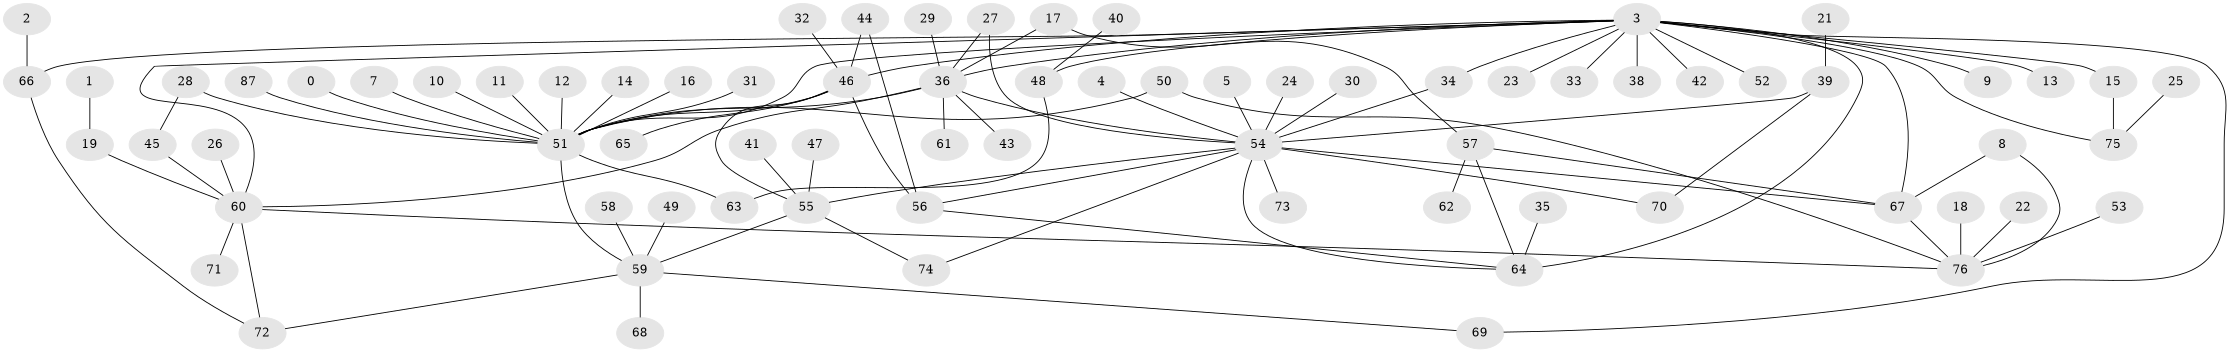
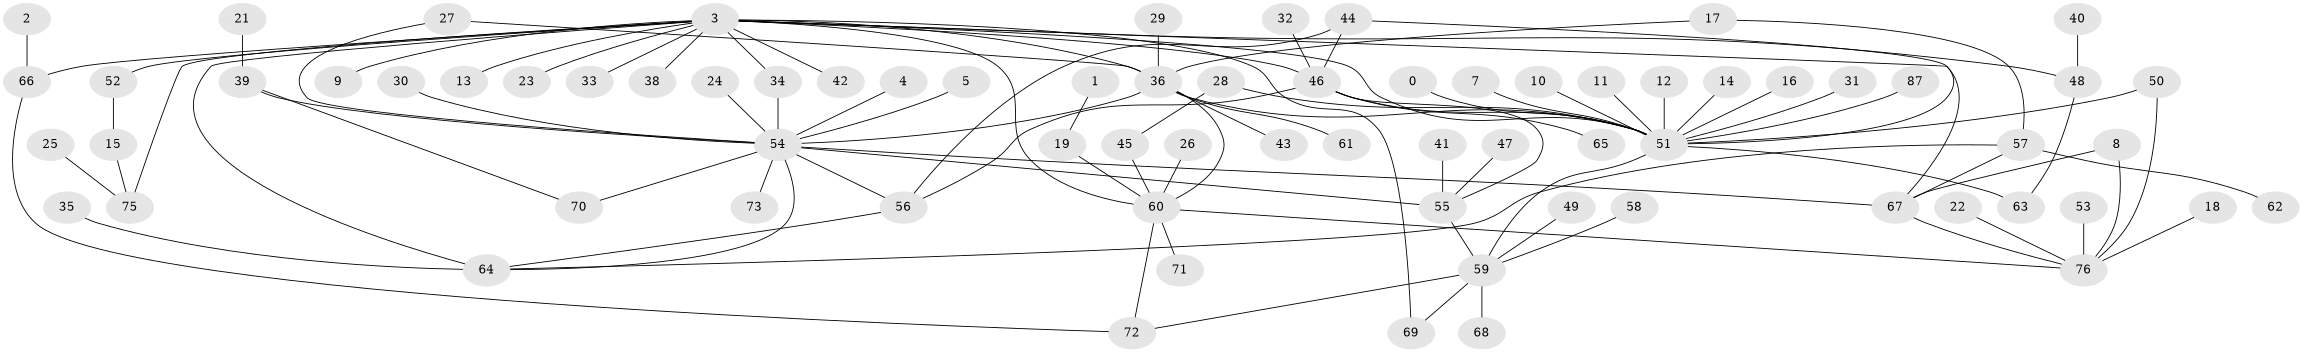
edge "3" -- "15": now "52" -- "15"
edge "44" -- "51": added
node "74": removed
